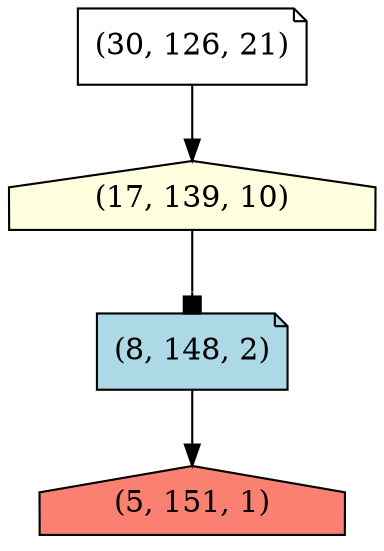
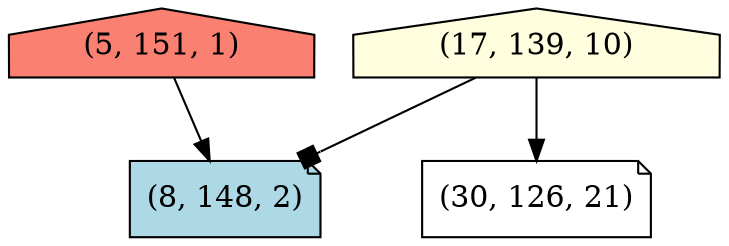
edge "(30, 126, 21)" -> "(17, 139, 10)": reversed
edge "(8, 148, 2)" -> "(5, 151, 1)": reversed
